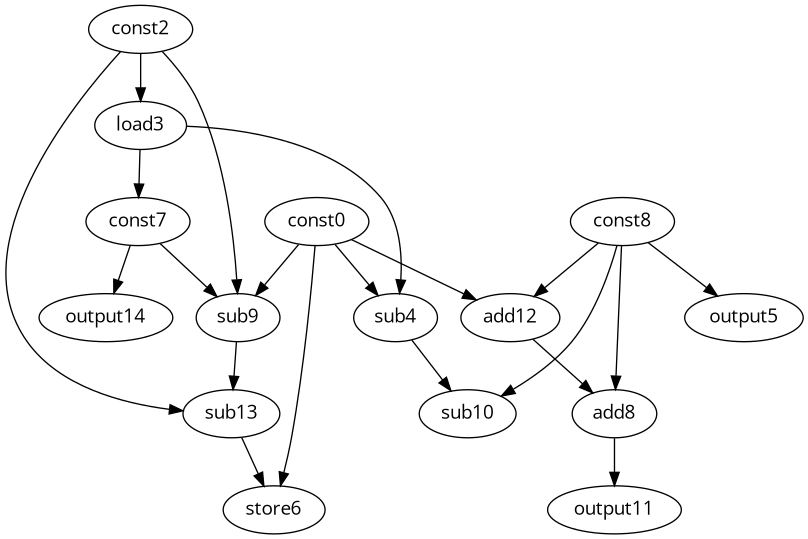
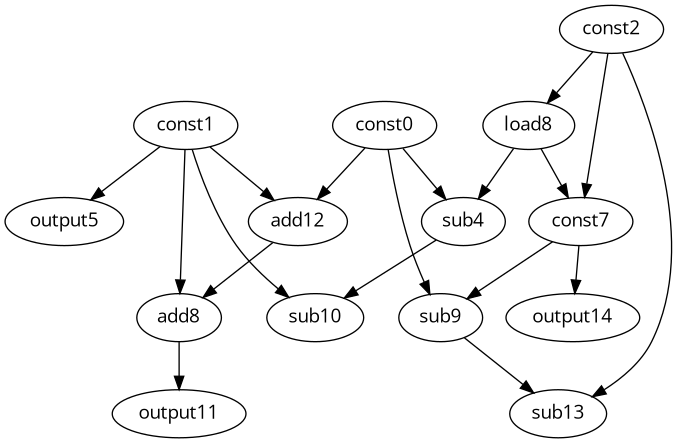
node "load3": label "load3" -> "load8"
edge "const2" -> "sub9": now "const2" -> "const7"
node "const8": label "const8" -> "const1"
node "store6": removed
